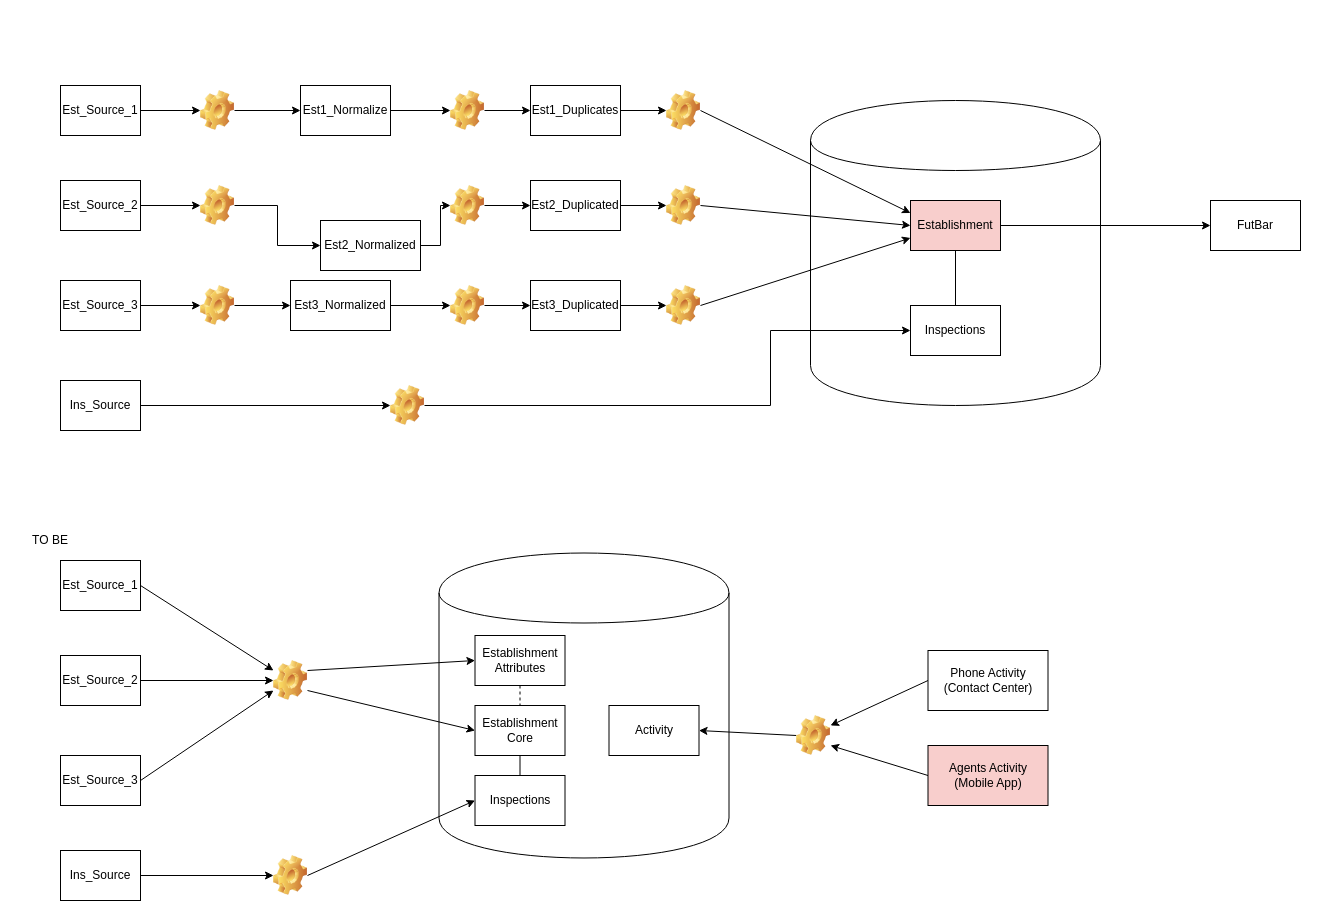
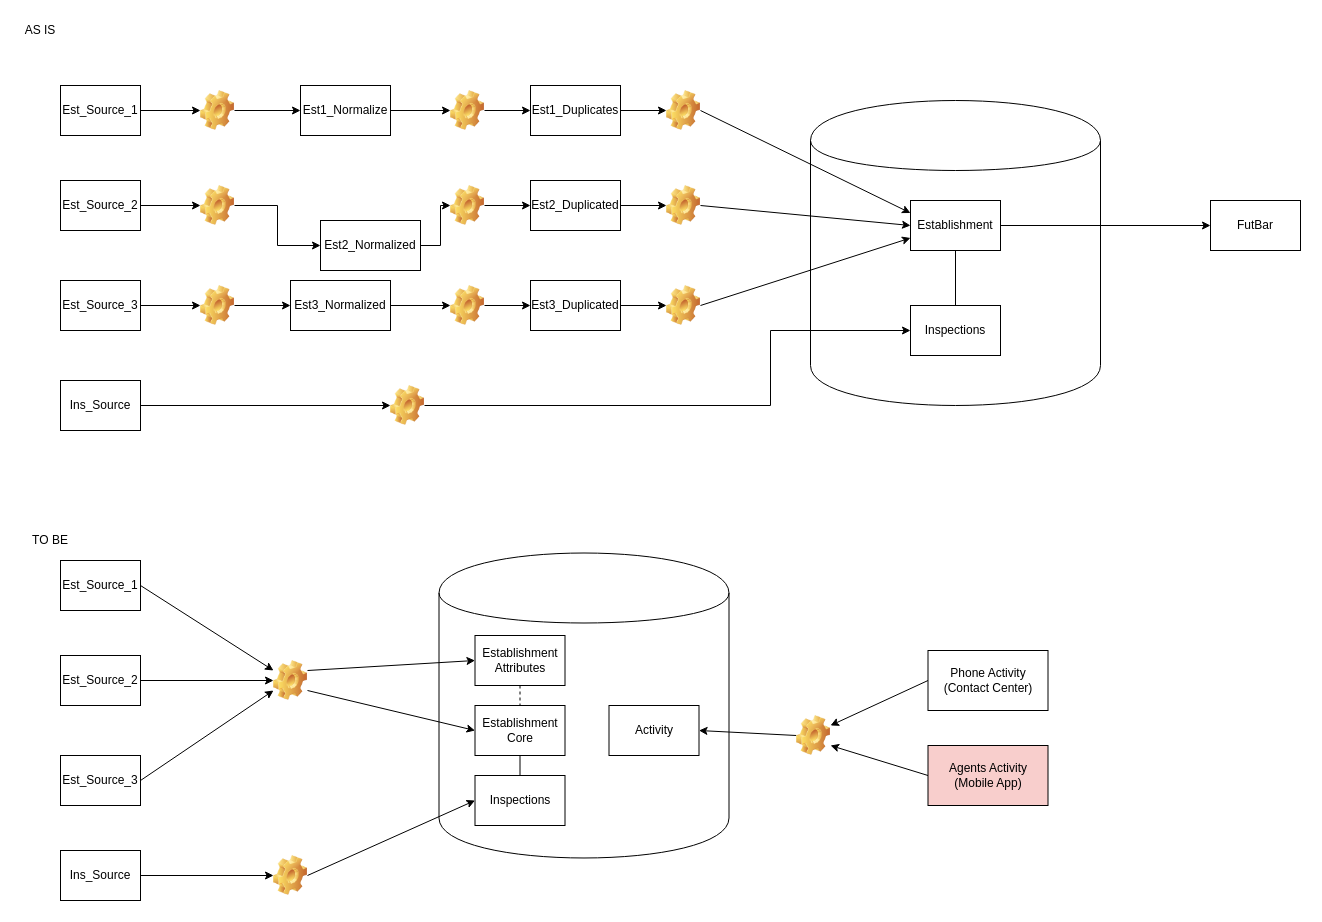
node "AS IS": added
node "Establishment": fillcolor #f8cecc -> #ffffff
